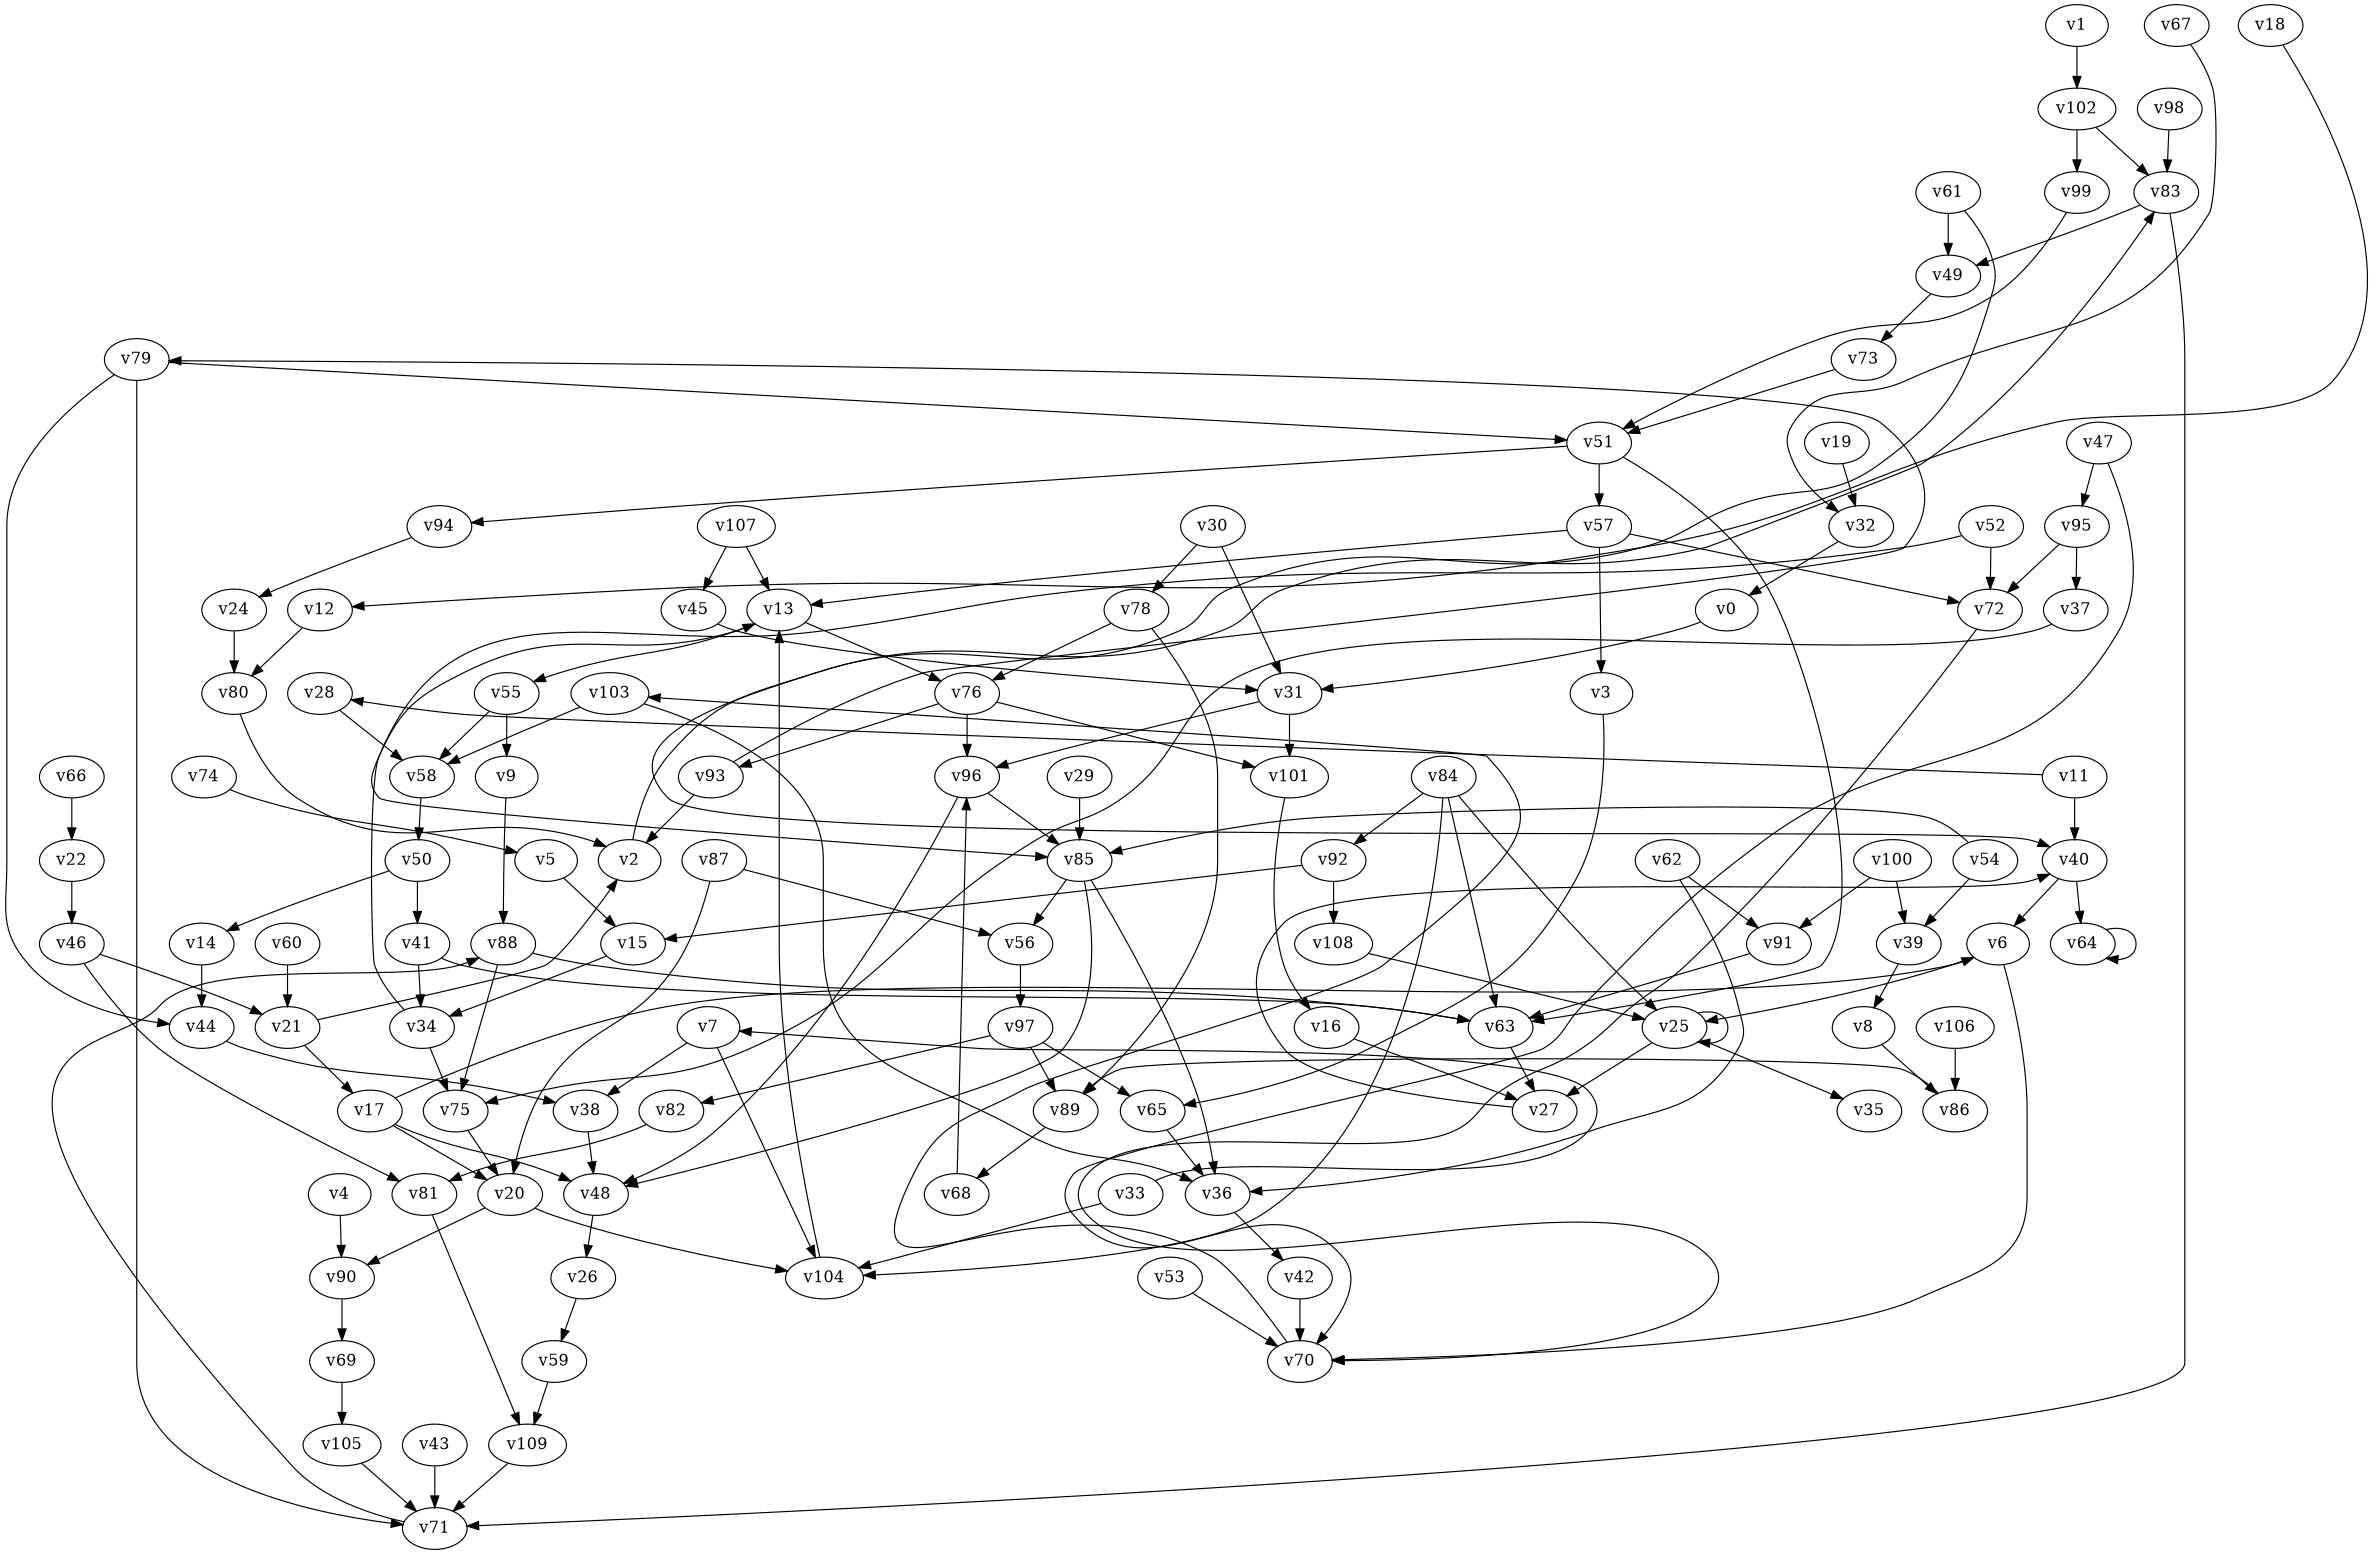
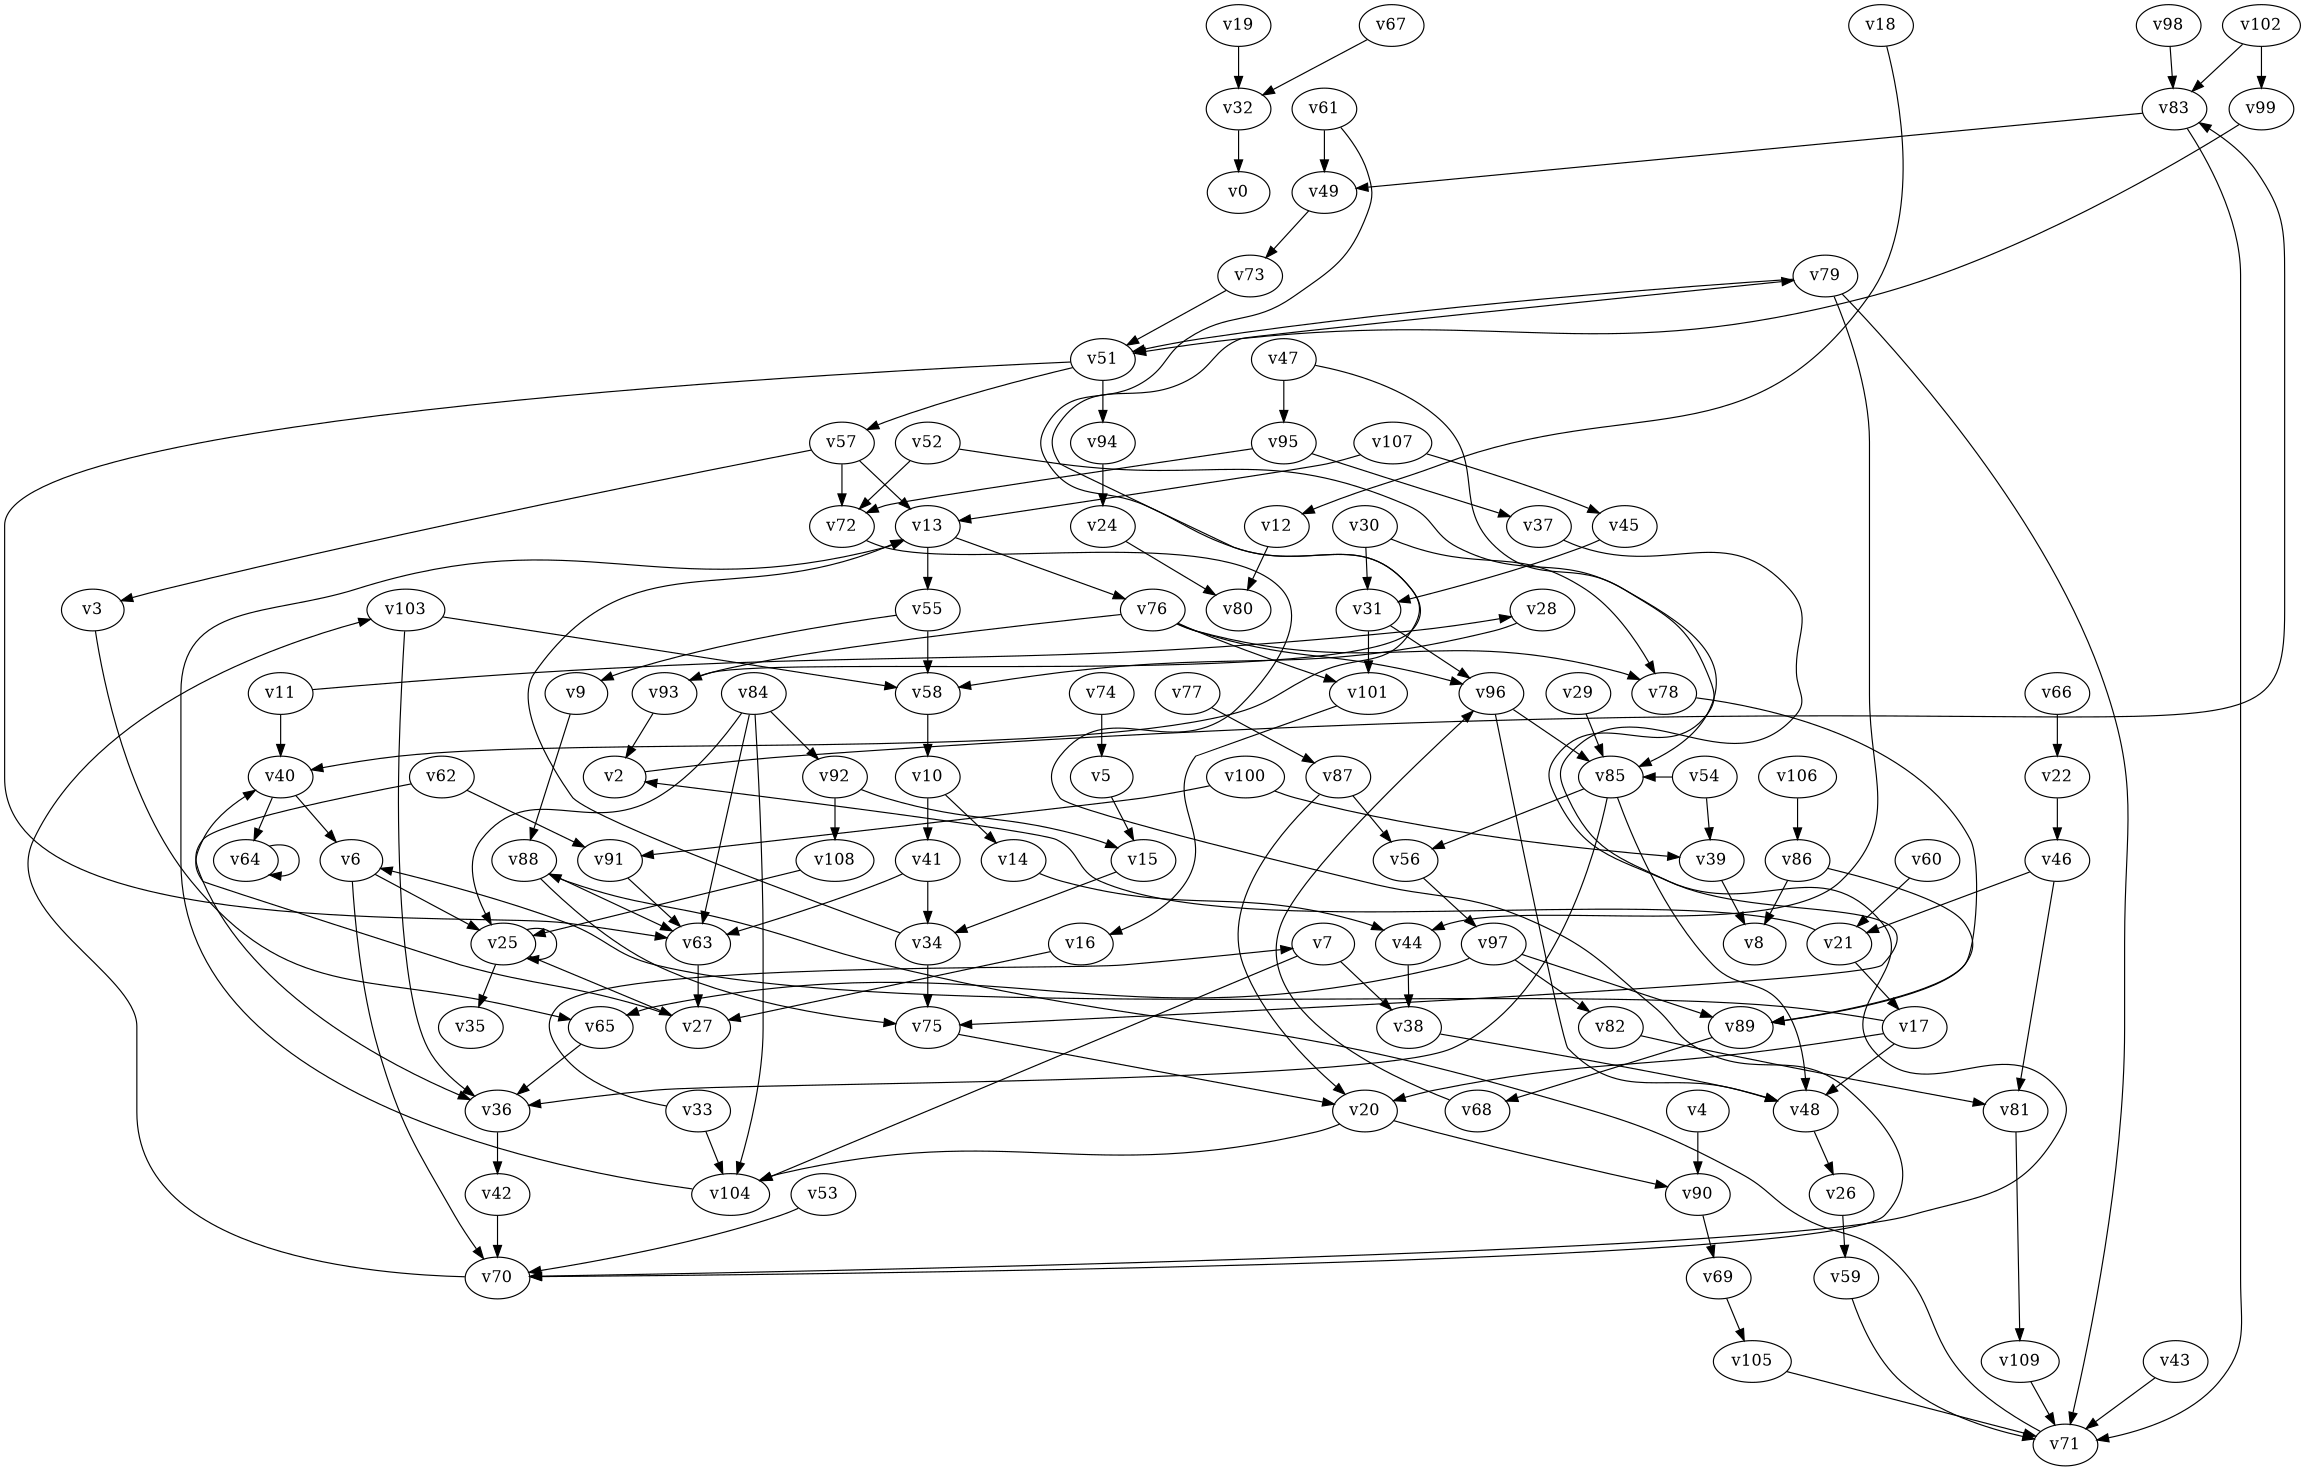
node "v1": removed
edge "v78" -> "v76": reversed
edge "v0" -> "v31": removed
node "v77": added
edge "v80" -> "v2": removed
node "v50": label "v50" -> "v10"
edge "v8" -> "v86": reversed
edge "v59" -> "v109": now "v59" -> "v71"
